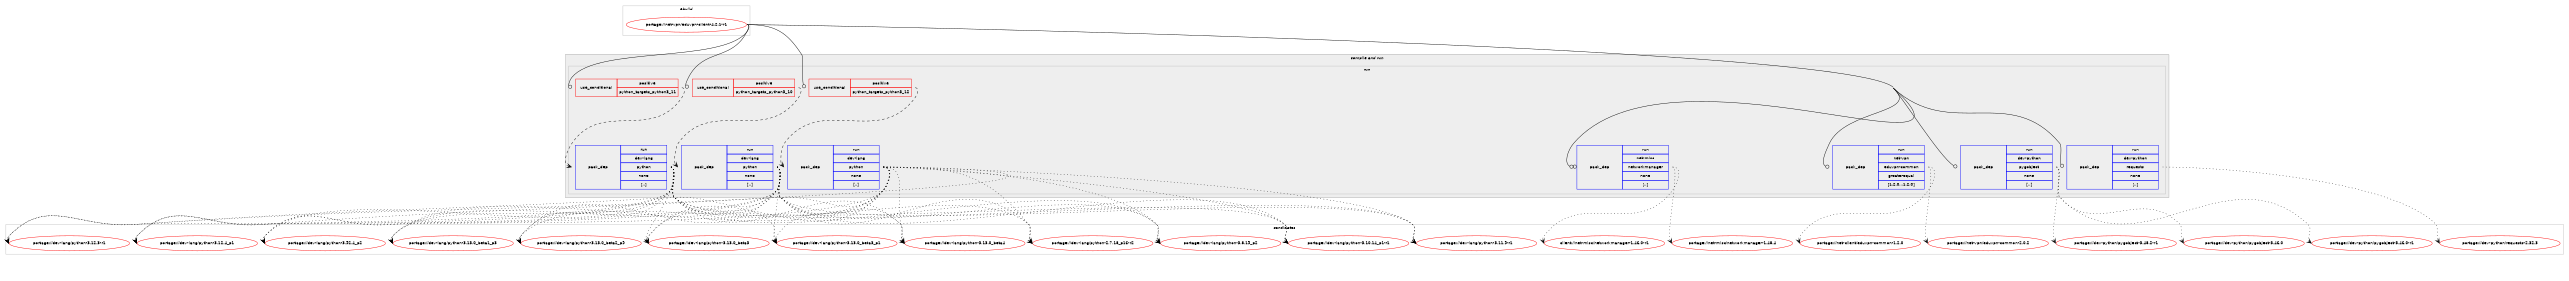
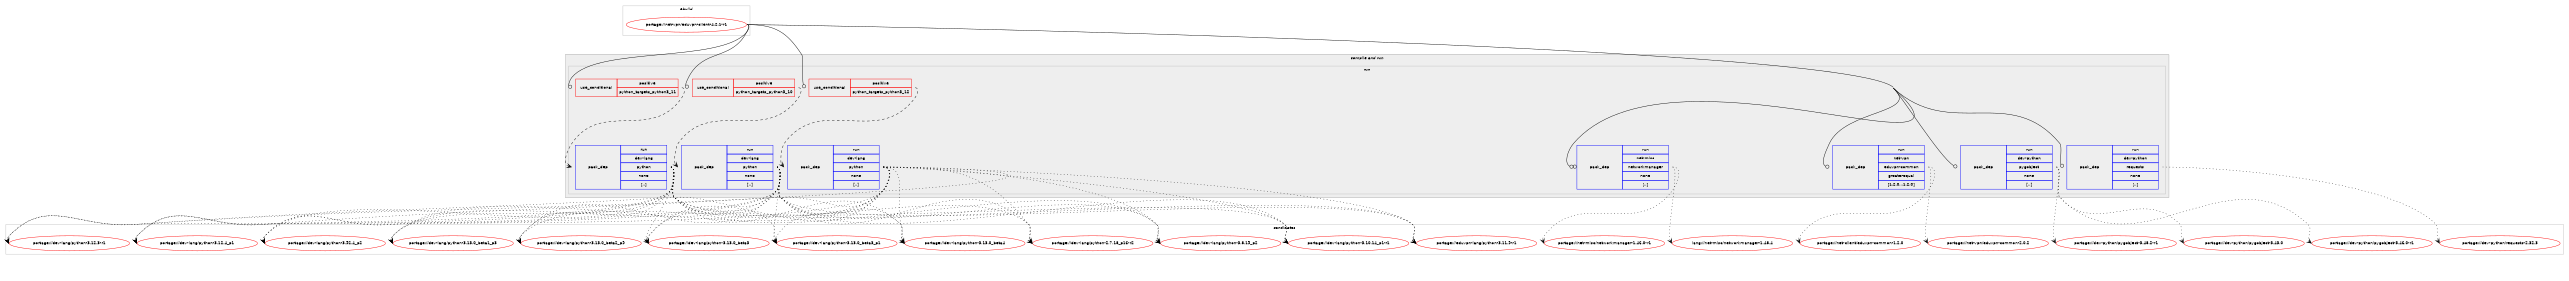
node "portage://dev-lang/python-3.11.9-r1": label "portage://dev-lang/python-3.11.9-r1" -> "portage://eduvpn-lang/python-3.11.9-r1"
node "client://net-misc/networkmanager-1.46.0-r1": label "client://net-misc/networkmanager-1.46.0-r1" -> "portage://net-misc/networkmanager-1.46.0-r1"
node "portage://net-misc/networkmanager-1.48.4": label "portage://net-misc/networkmanager-1.48.4" -> "lang://net-misc/networkmanager-1.48.4"
node "portage://dev-python/pygobject-3.46.0": label "portage://dev-python/pygobject-3.46.0" -> "portage://dev-python/pygobject-3.43.0"
